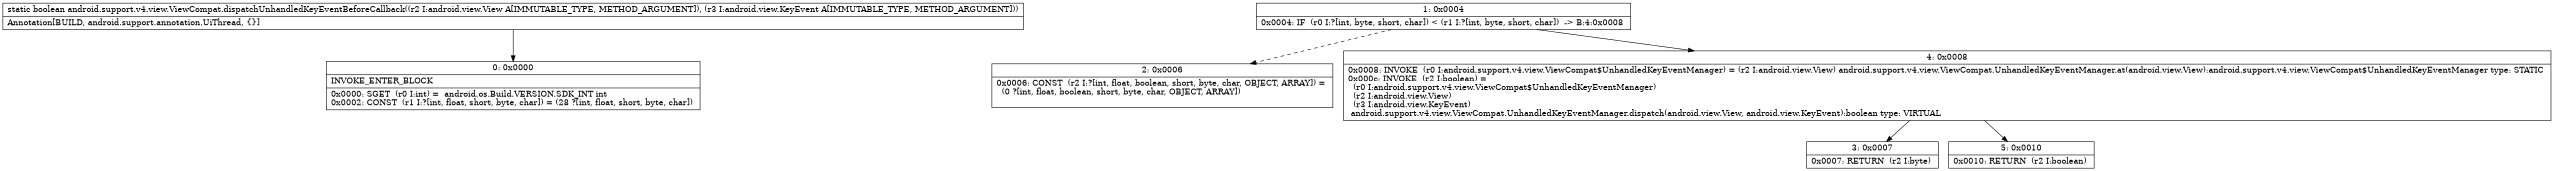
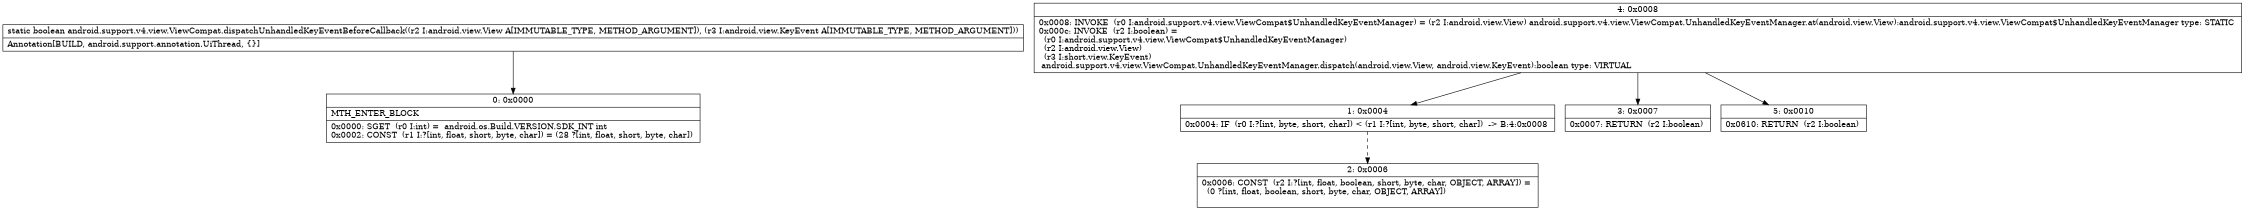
edge "1: 0x0004" -> "4: 0x0008": reversed
node "0: 0x0000": text "INVOKE_ENTER_BLOCK" -> "MTH_ENTER_BLOCK"
node "4: 0x0008": text "(r3 I:android.view.KeyEvent)" -> "(r3 I:short.view.KeyEvent)"
node "3: 0x0007": text "0x0007: RETURN  (r2 I:byte)" -> "0x0007: RETURN  (r2 I:boolean)"
node "5: 0x0010": text "0x0010: RETURN  (r2 I:boolean)" -> "0x0610: RETURN  (r2 I:boolean)"
